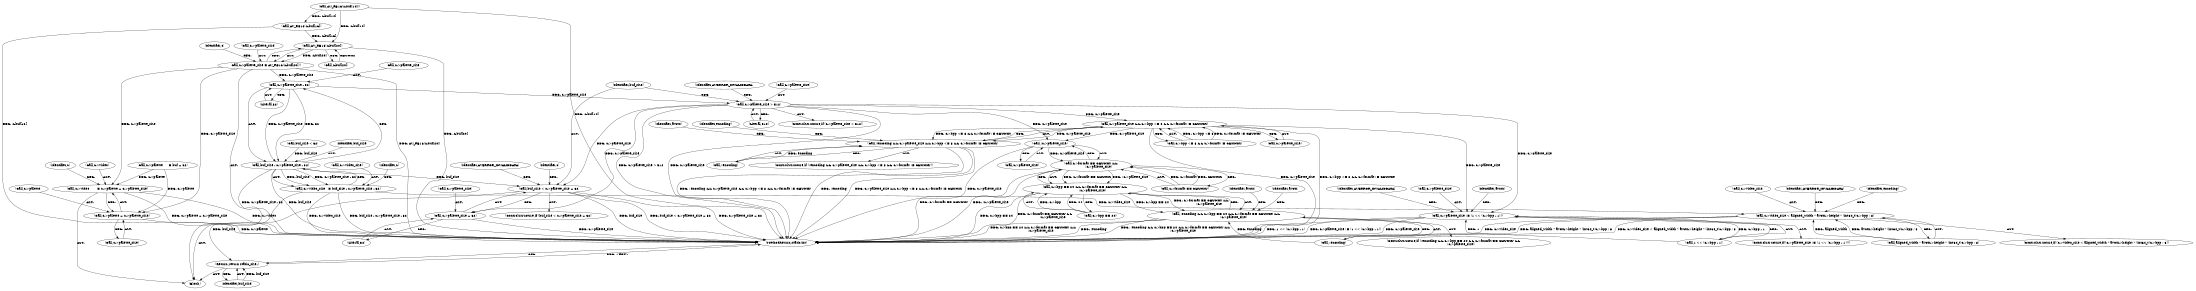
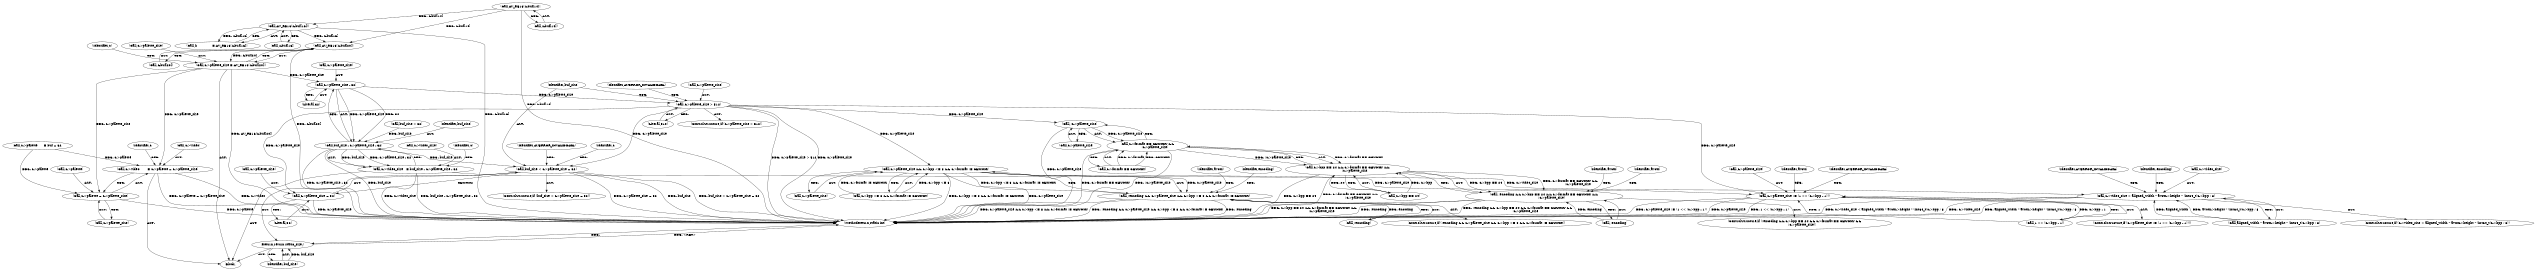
node "(Call,&buf[14])": added
node "(Call,h               = AV_RB16(&buf[16]))": added
node "(Call,&buf[16])": added
edge "(Call,&buf[20])" -> "(Call,AV_RB16(&buf[20]))": label "CHUNKY: " -> "AST: "
edge "(Call,c->palette_size && c->bpp <= 8 && c->format != CHUNKY)" -> "(Call,!c->palette_size)": removed, label "DDG: c->palette_size"
edge "(Call,buf_size < c->palette_size + 32)" -> "(Call,c->palette_size + 32)": label "CFG: " -> "CHUNKY: "
edge "(Call,buf_size < c->palette_size + 32)" -> "(Return,return static_size;)": label "DDG: buf_size" -> "AST: "
edge "(MethodReturn,static int)" -> "(Return,return static_size;)": label "CFG: " -> "DDG: "
